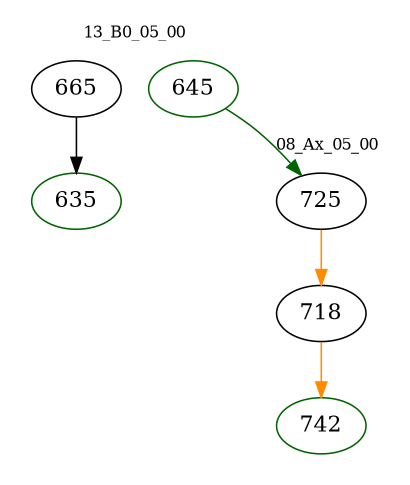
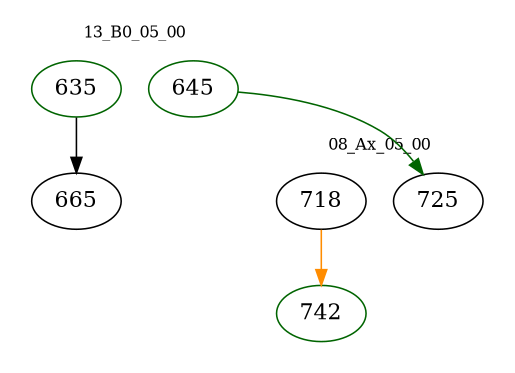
edge "665" -> "635": reversed
edge "725" -> "718": removed
